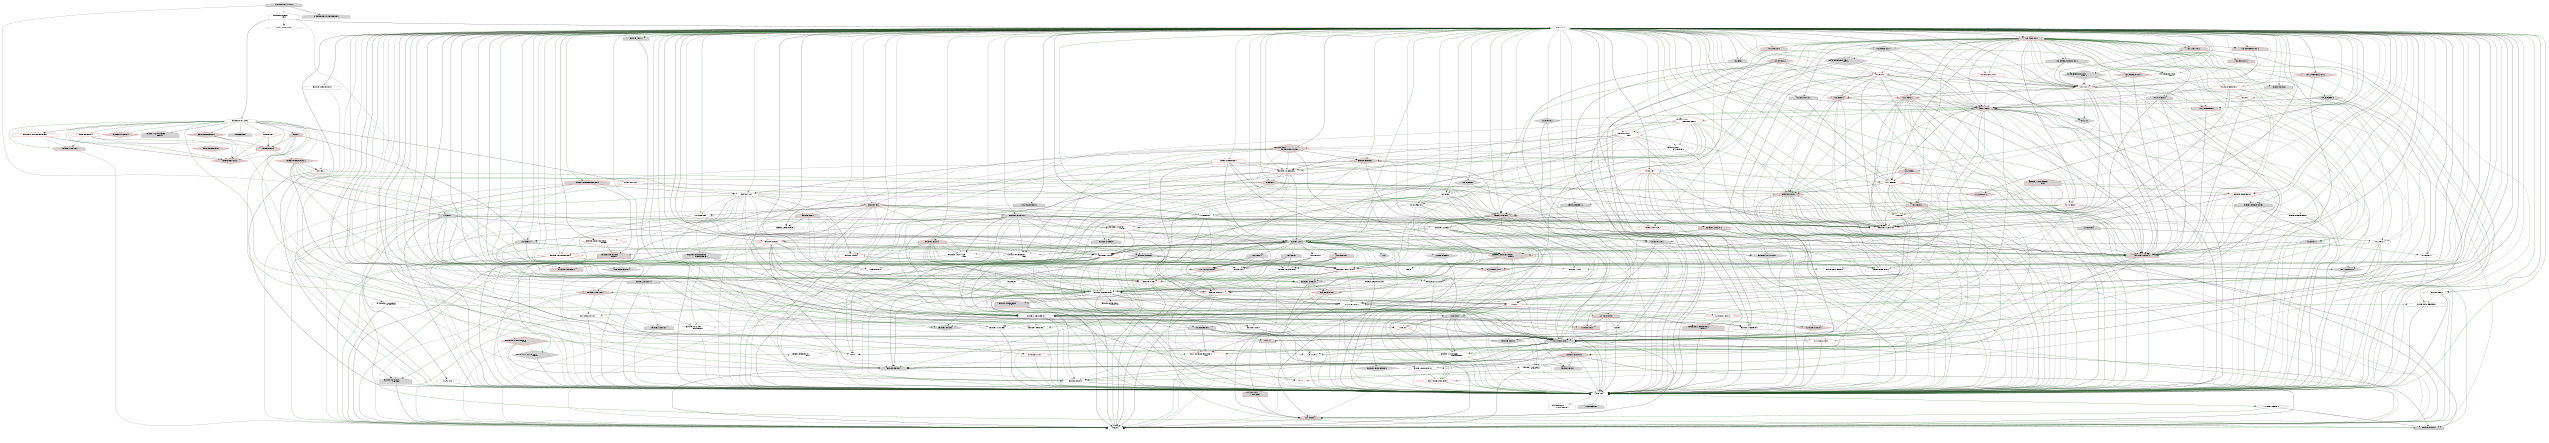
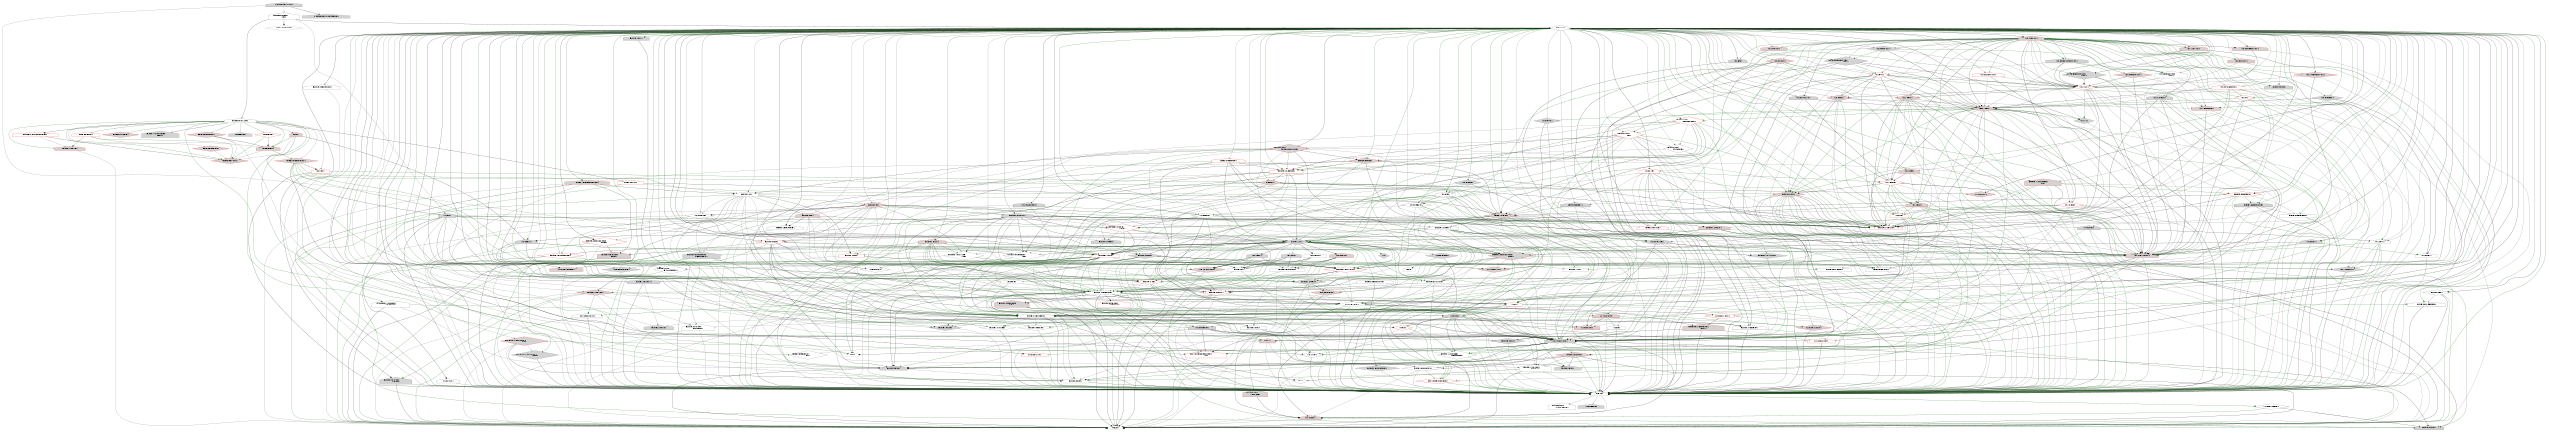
node "Internationalization /TextNamespaceFwd.h": added
